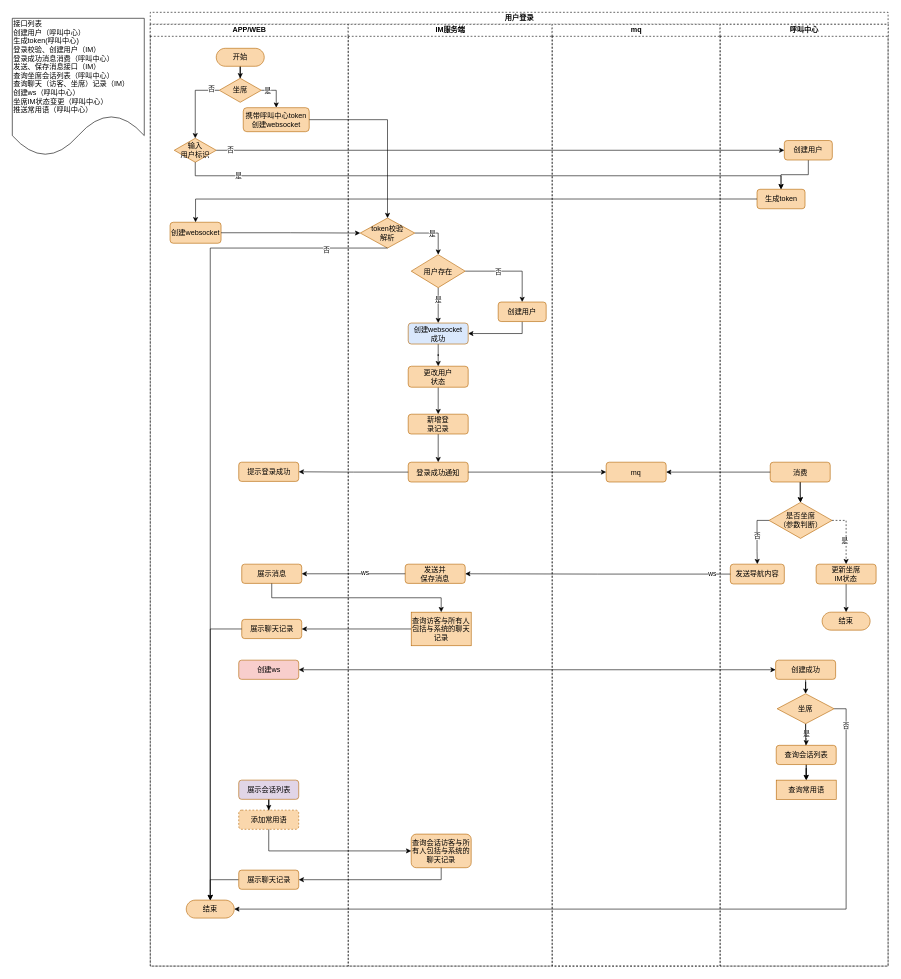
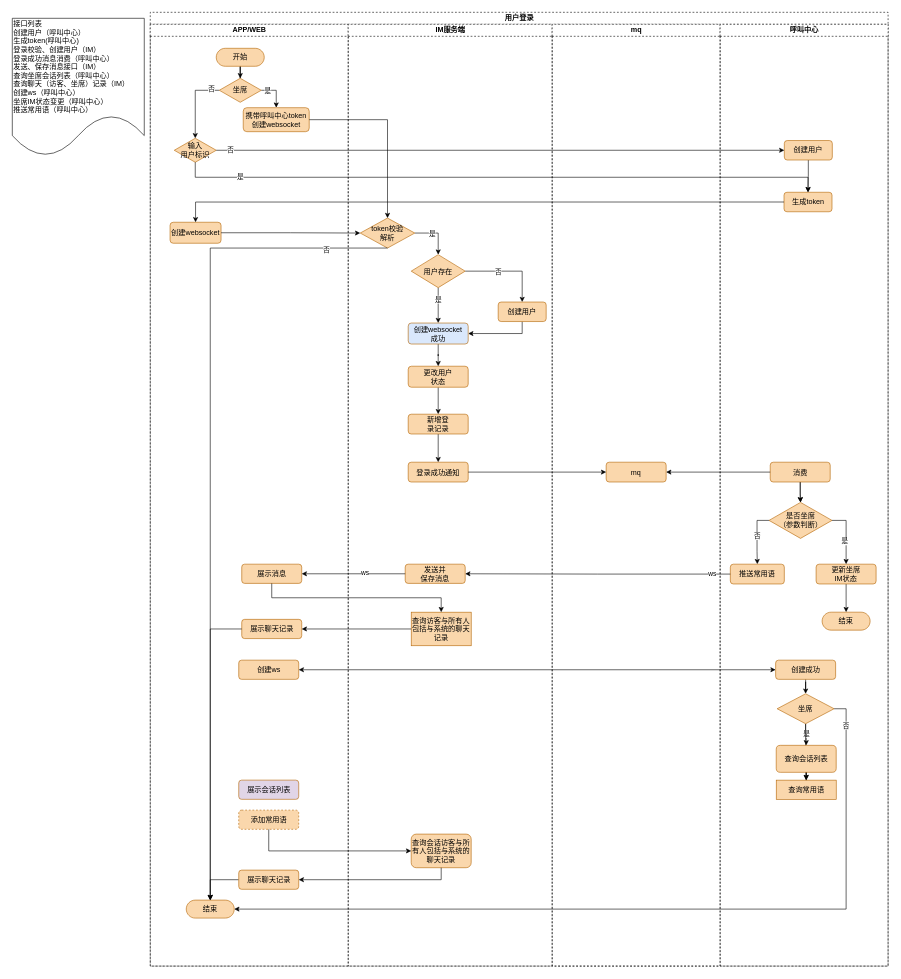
node "生成token": moved (781, 199) -> (808, 202)
node "提示登录成功": removed
edge "登录成功通知" -> "提示登录成功": removed
edge "是否坐席 （参数判断）" -> "更新坐席 IM状态": style dashed -> solid
node "发送导航内容": label "发送导航内容" -> "推送常用语"
node "创建ws": fillcolor #f8cecc -> #fad7ac
node "查询会话列表": size 60x19 -> 60x27
edge "展示会话列表" -> "添加常用语": removed
